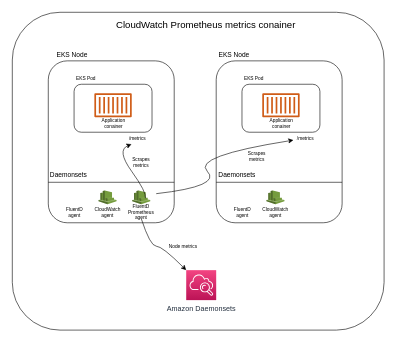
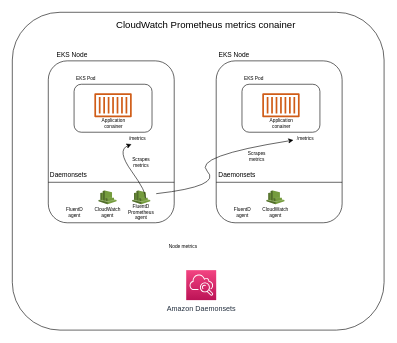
edge "FluentD Prometheus agent" -> "Amazon Daemonsets": removed
